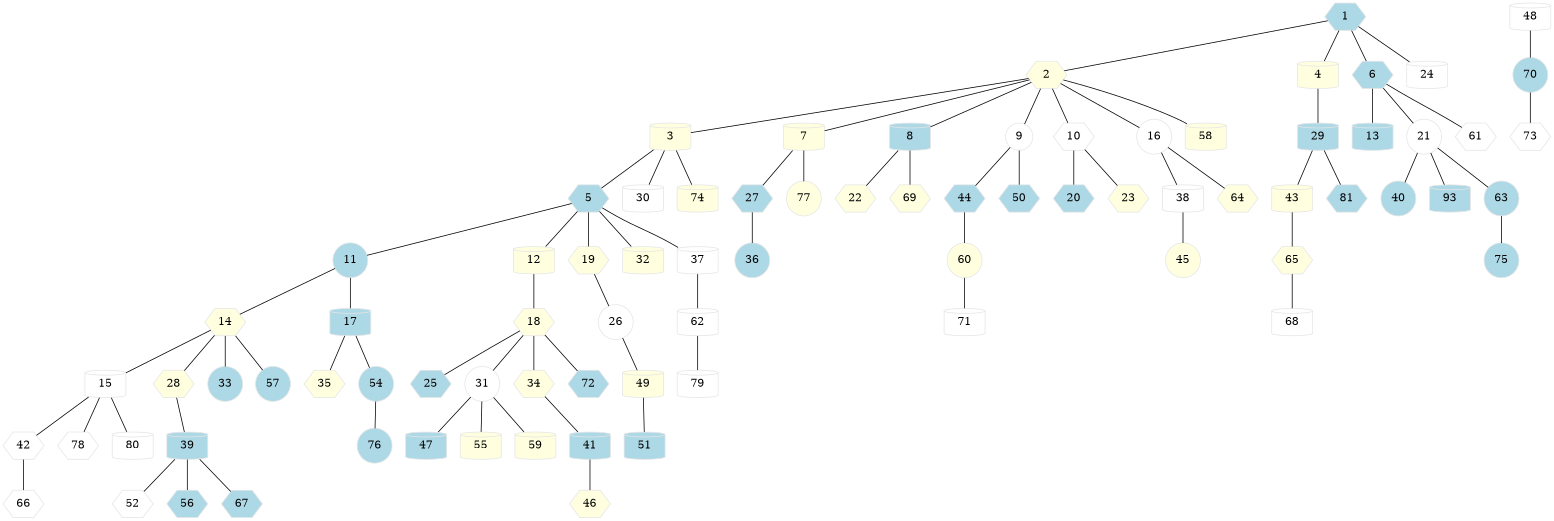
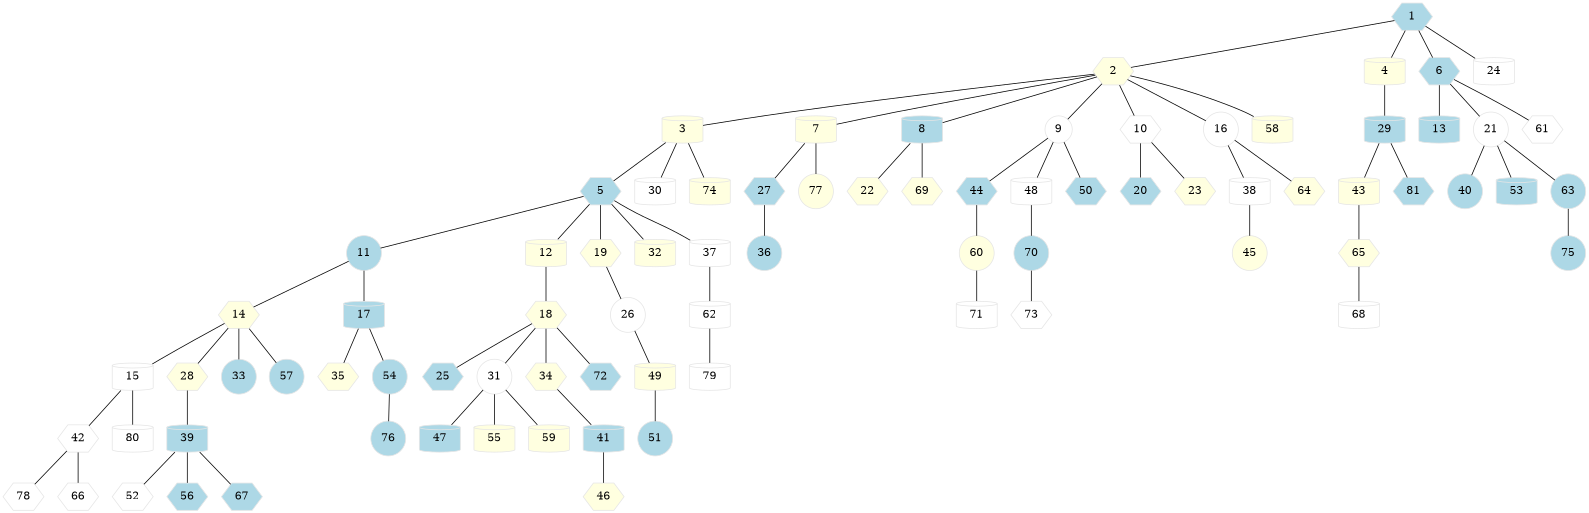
edge "9" -- "48": added
node "93": label "93" -> "53"
edge "15" -- "78": now "42" -- "78"
node "51": shape cylinder -> circle
